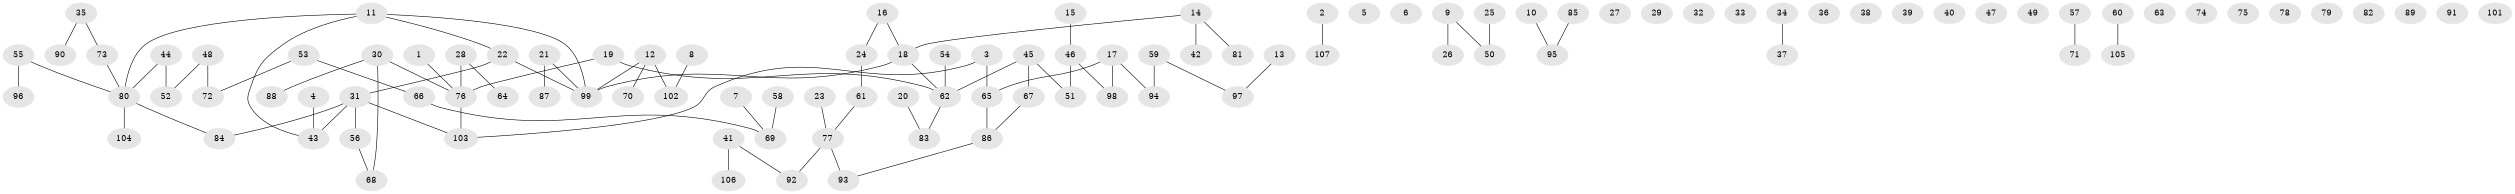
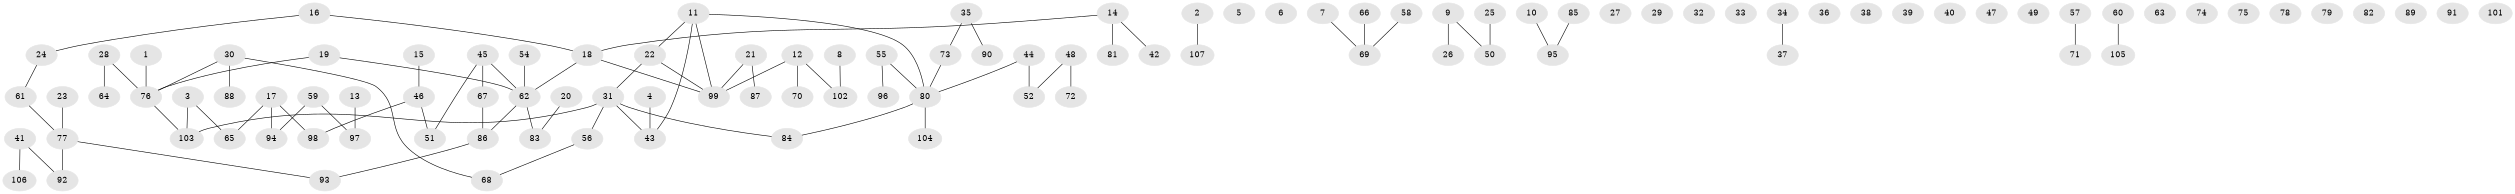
node "53": removed
edge "65" -- "86": now "62" -- "86"
